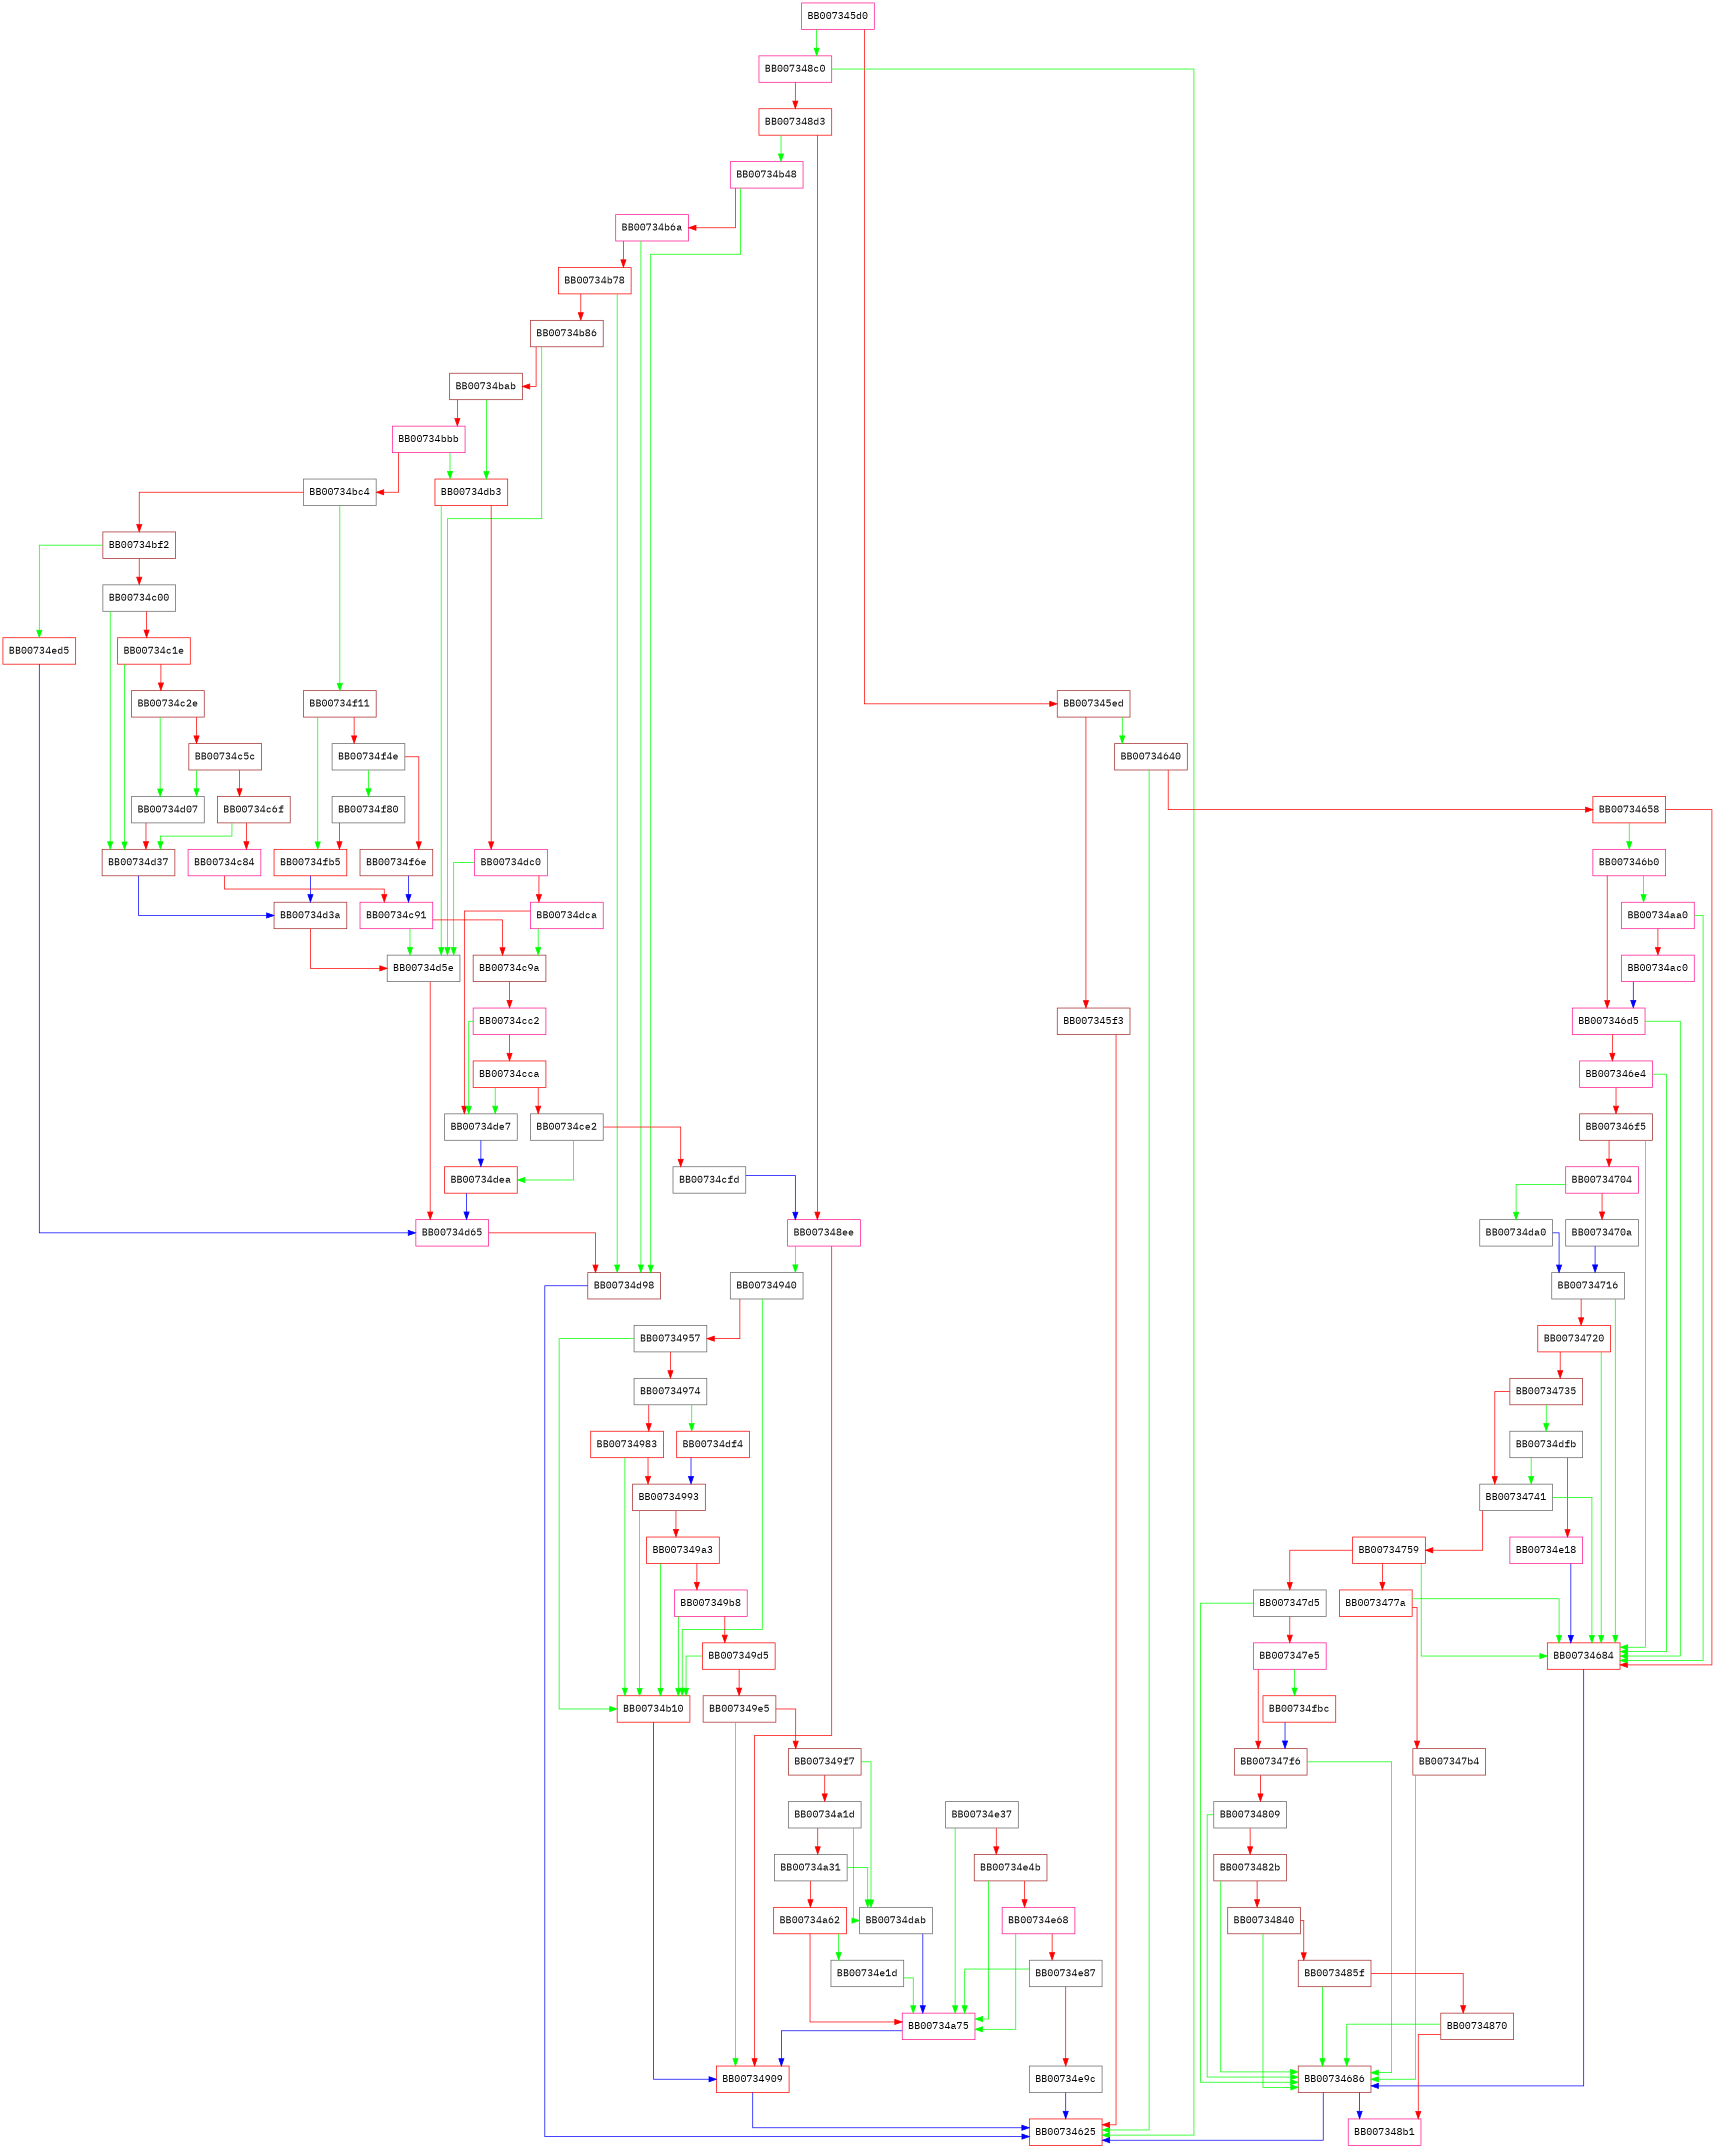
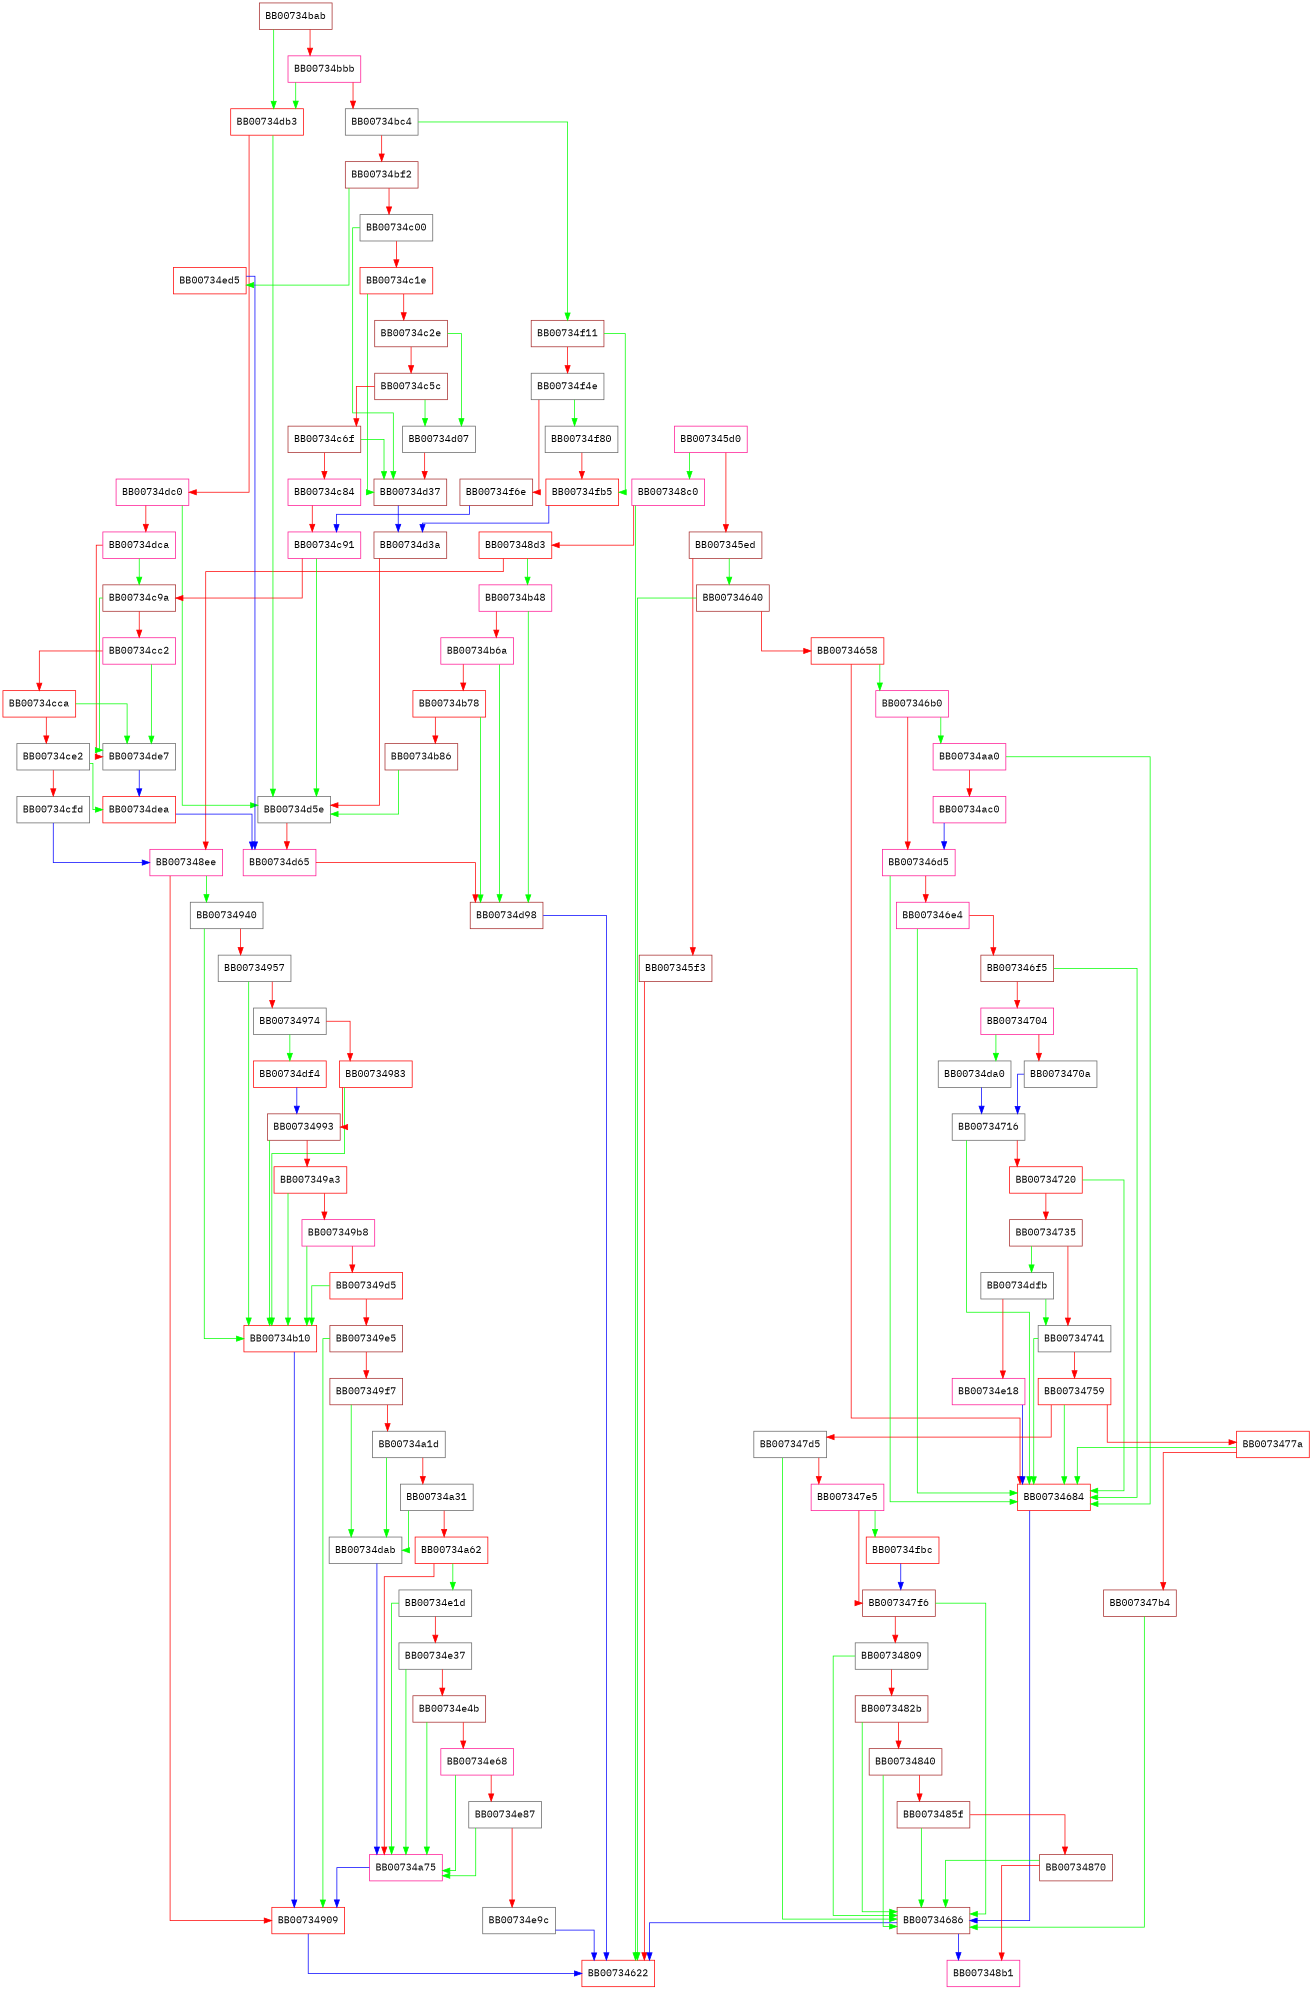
edge "BB00734b86" -> "BB00734bab": removed
edge "BB00734c9a" -> "BB00734de7": added
edge "BB00734e1d" -> "BB00734e37": added
node "BB00734625": label "BB00734625" -> "BB00734622"
